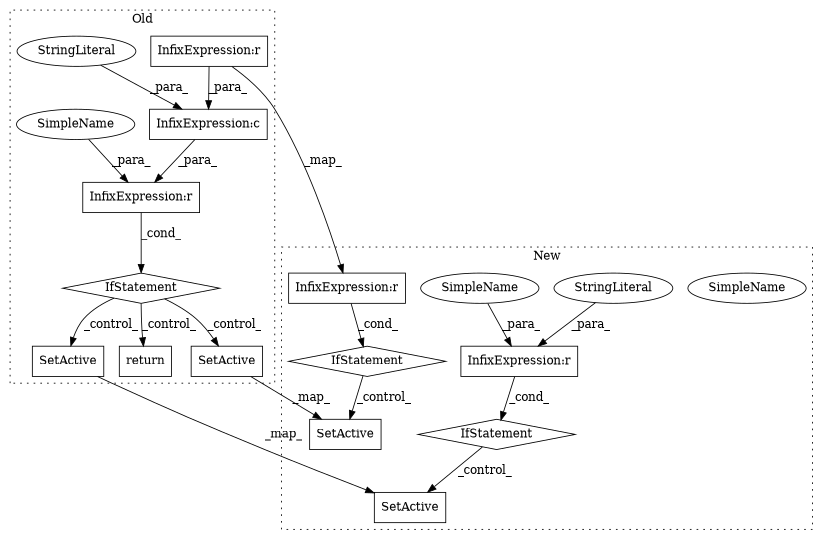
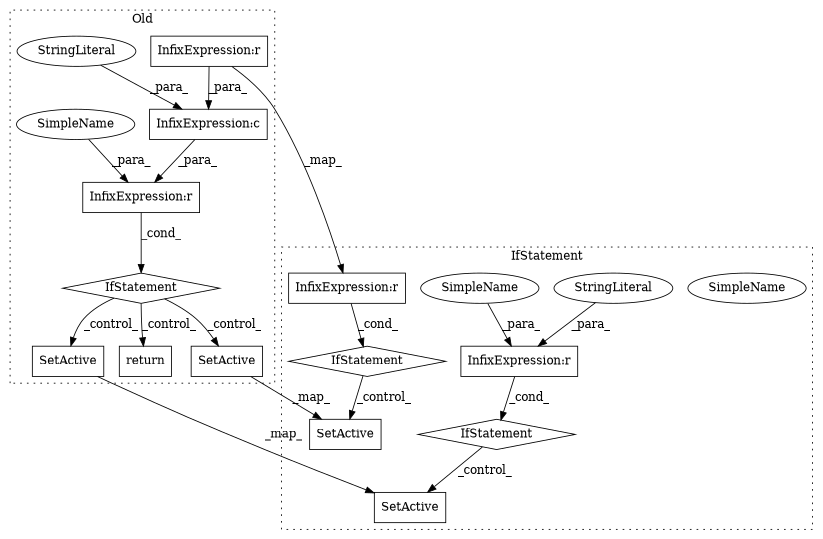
cluster "New": label "New" -> "IfStatement"
